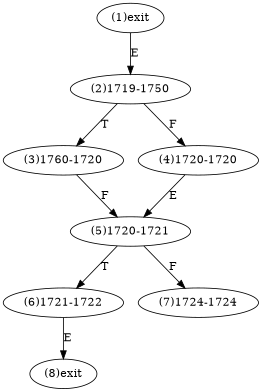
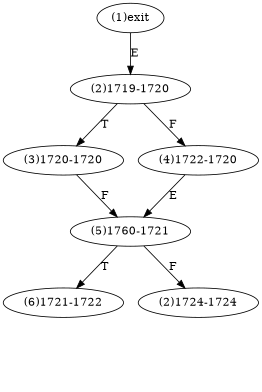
node "(2)1719-1750": label "(2)1719-1750" -> "(2)1719-1720"
node "(3)1760-1720": label "(3)1760-1720" -> "(3)1720-1720"
node "(4)1720-1720": label "(4)1720-1720" -> "(4)1722-1720"
node "(5)1720-1721": label "(5)1720-1721" -> "(5)1760-1721"
node "(7)1724-1724": label "(7)1724-1724" -> "(2)1724-1724"
node "(8)exit": removed
